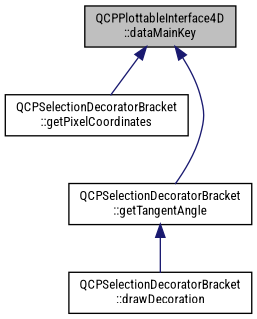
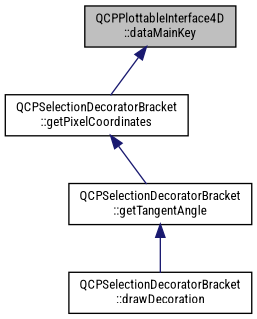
edge "QCPSelectionDecoratorBracket ::getTangentAngle" -> "QCPPlottableInterface4D ::dataMainKey": now "QCPSelectionDecoratorBracket ::getTangentAngle" -> "QCPSelectionDecoratorBracket ::getPixelCoordinates"
